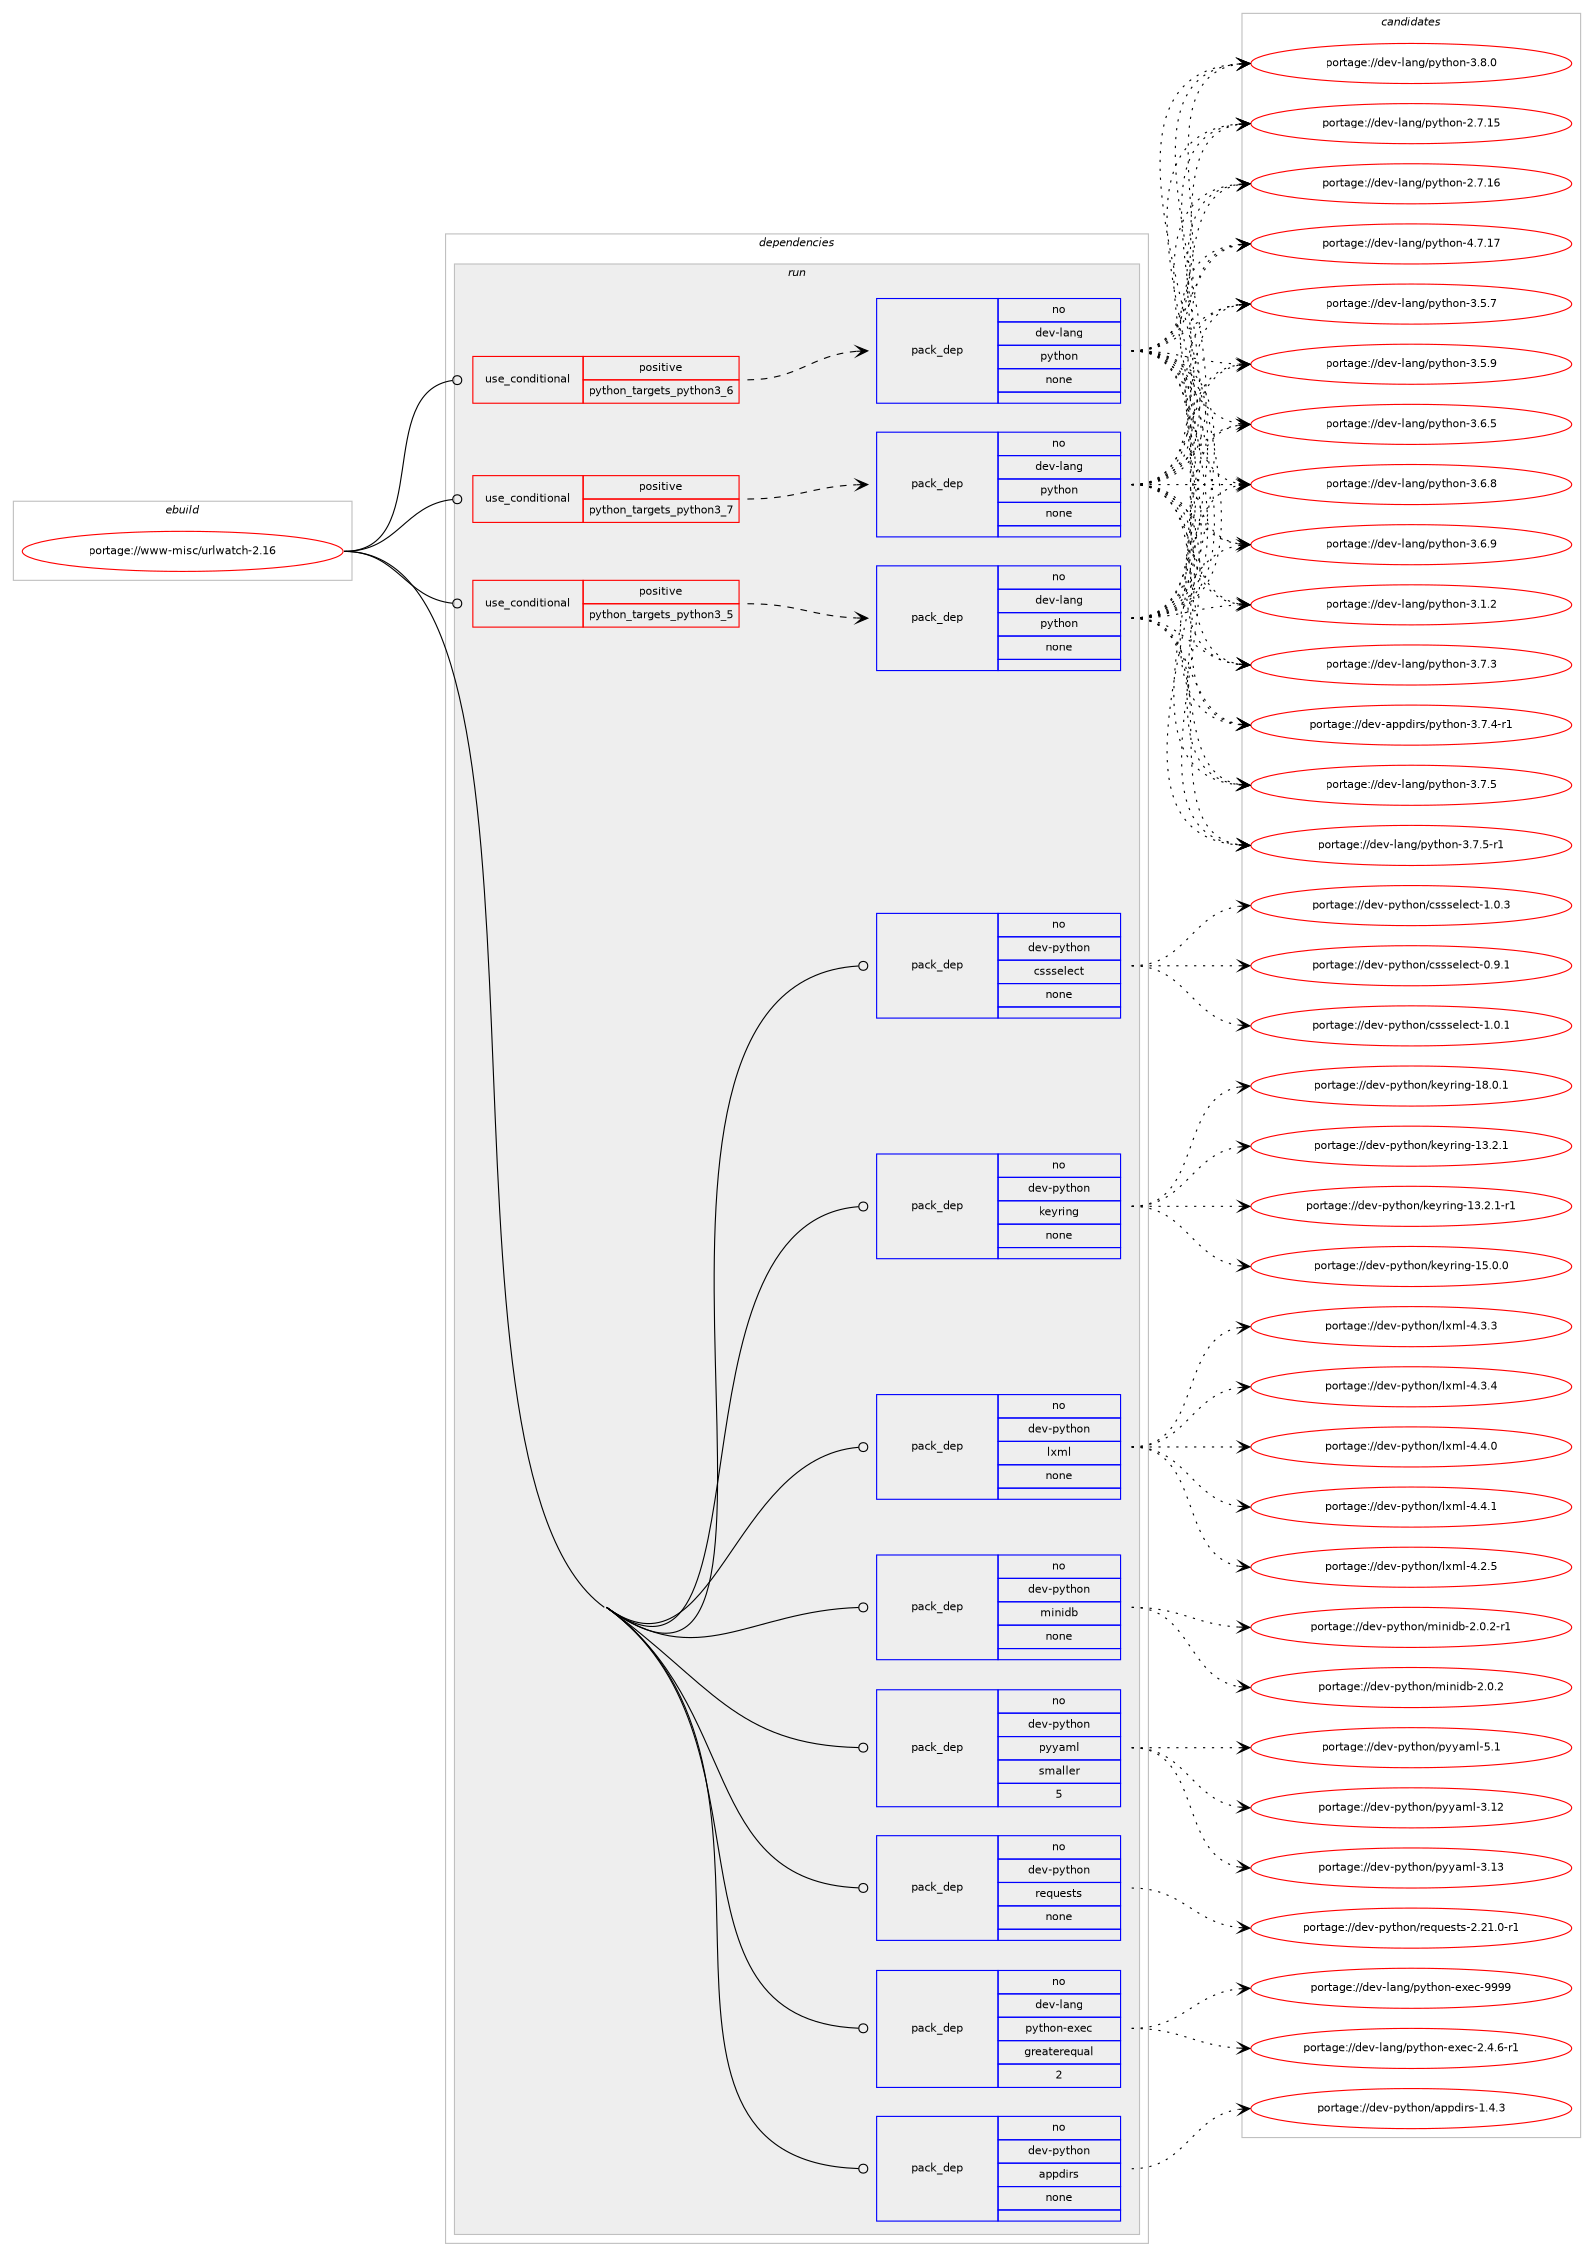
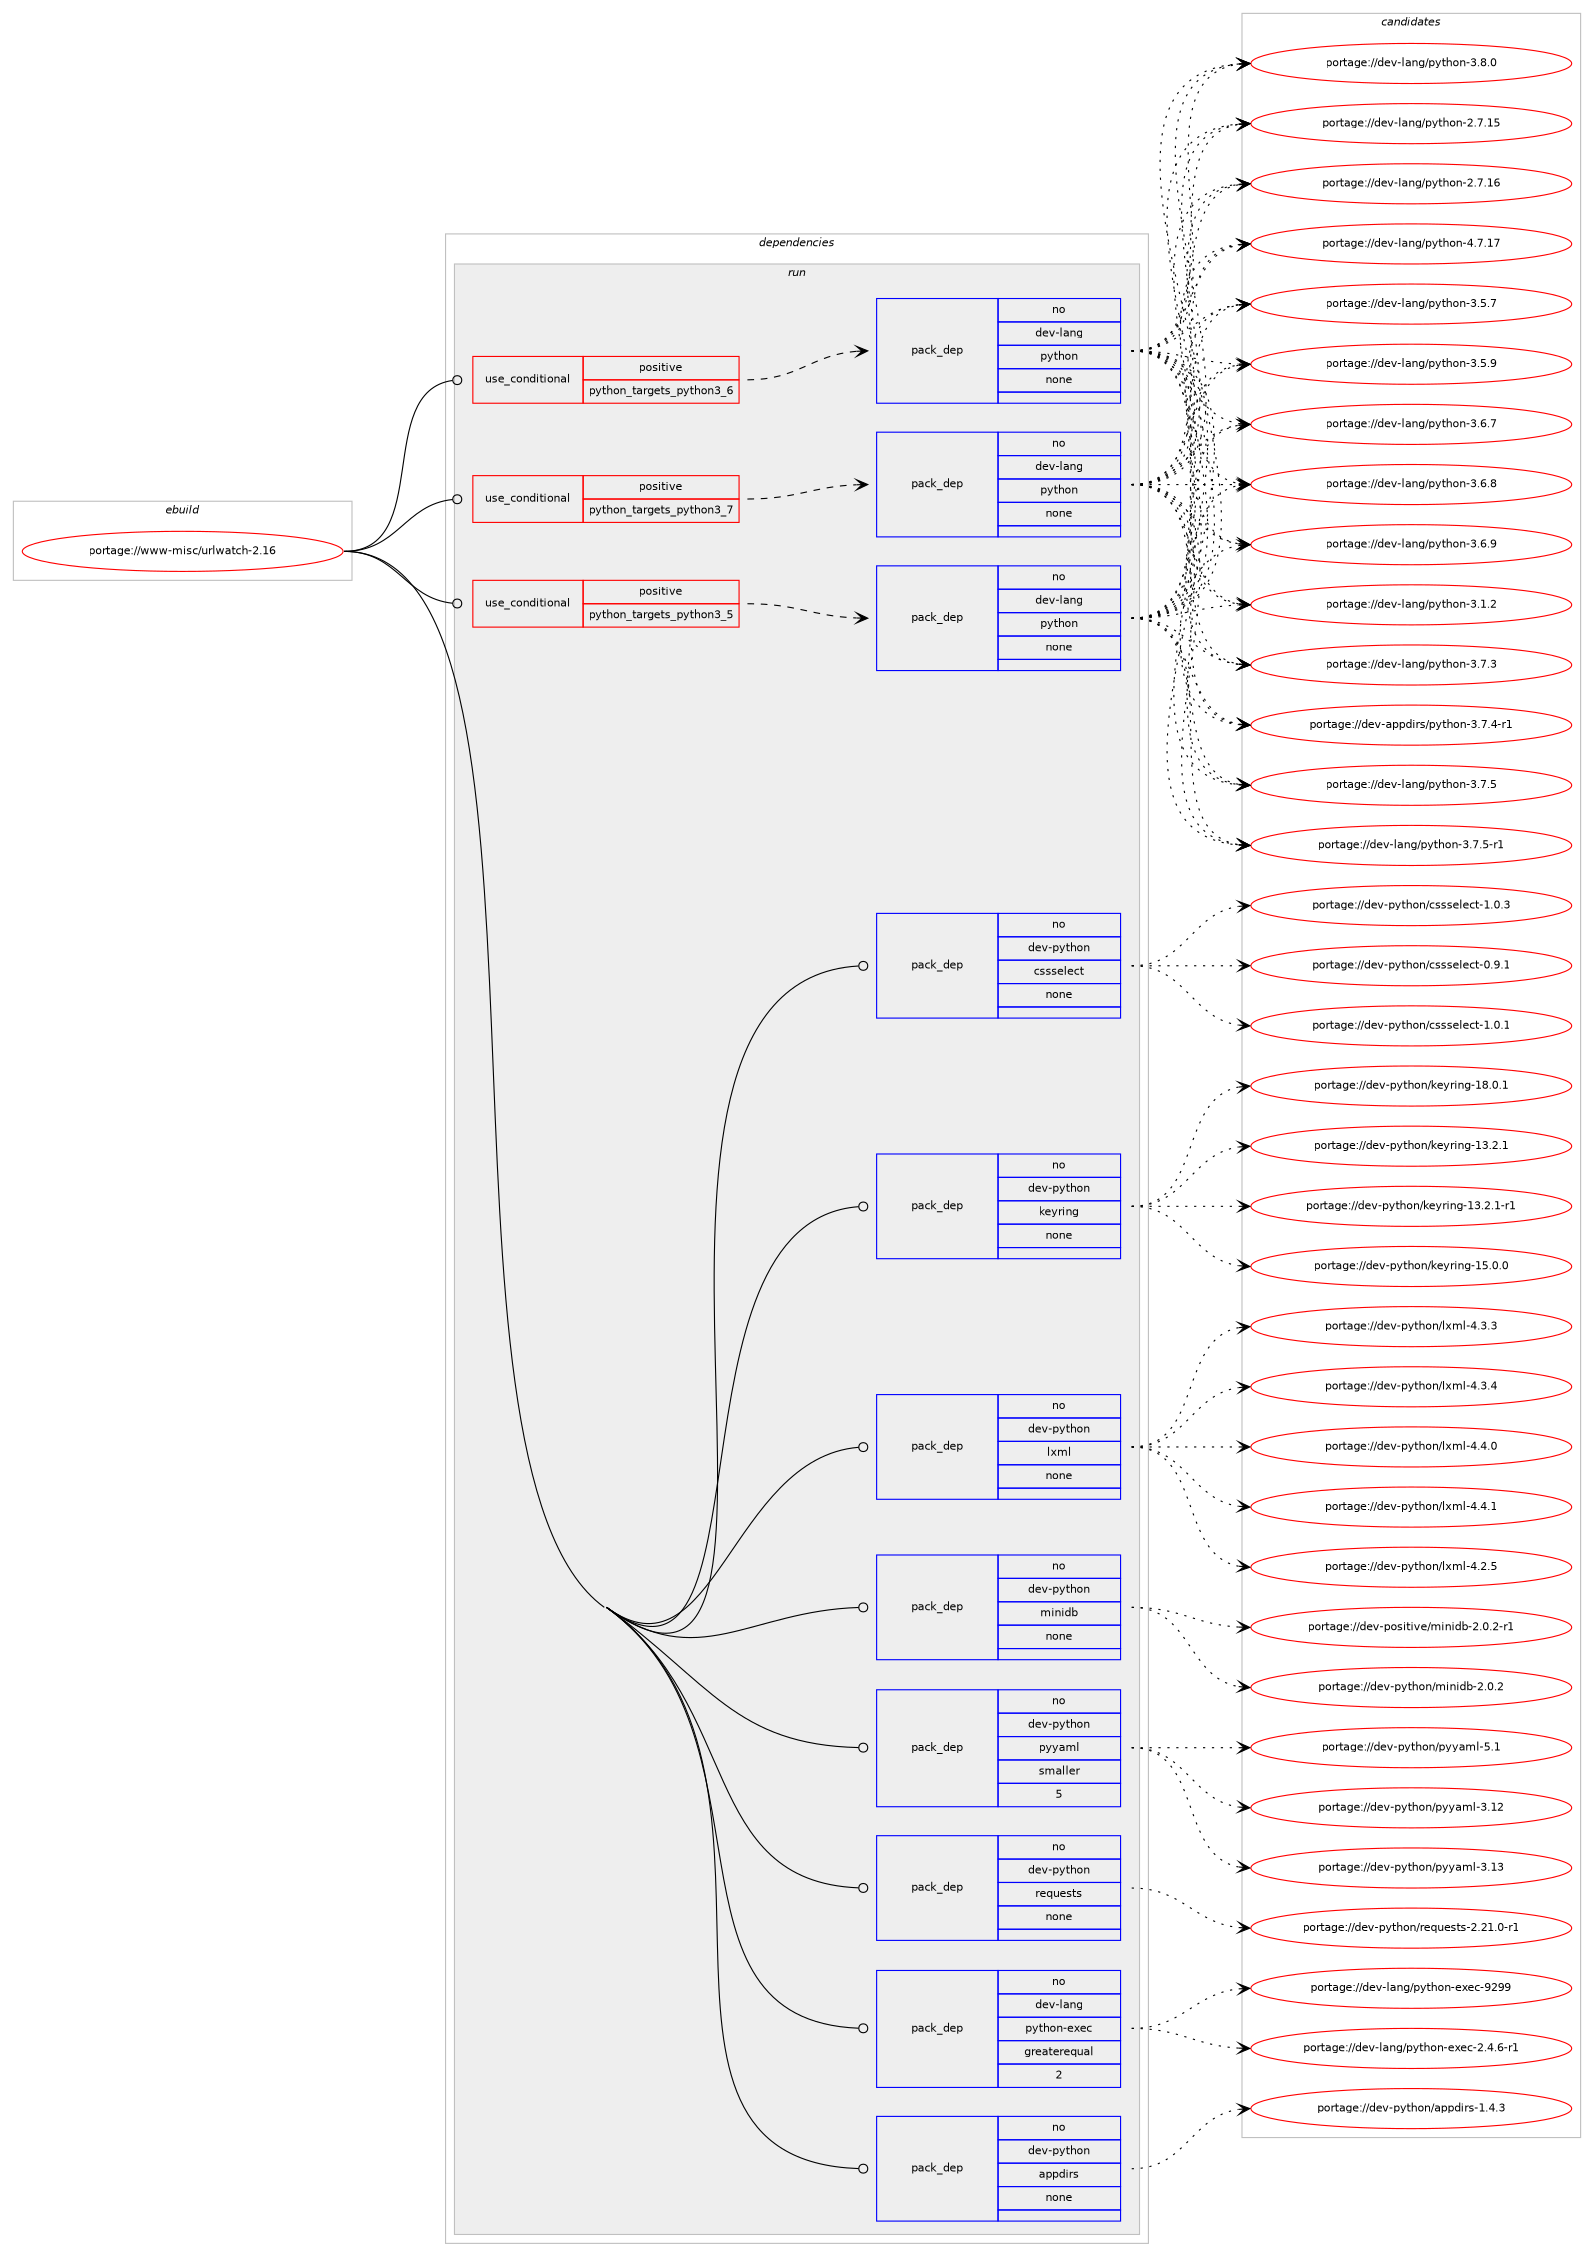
node "portage://dev-lang/python-3.6.5": label "portage://dev-lang/python-3.6.5" -> "portage://dev-lang/python-3.6.7"
node "portage://dev-python/minidb-2.0.2-r1": label "portage://dev-python/minidb-2.0.2-r1" -> "portage://dev-positive/minidb-2.0.2-r1"
node "portage://dev-lang/python-exec-9999": label "portage://dev-lang/python-exec-9999" -> "portage://dev-lang/python-exec-9299"
